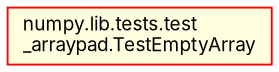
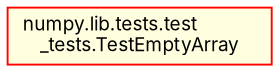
node "numpy.lib.tests.test _arraypad.TestEmptyArray": label "numpy.lib.tests.test _arraypad.TestEmptyArray" -> "numpy.lib.tests.test _tests.TestEmptyArray"
